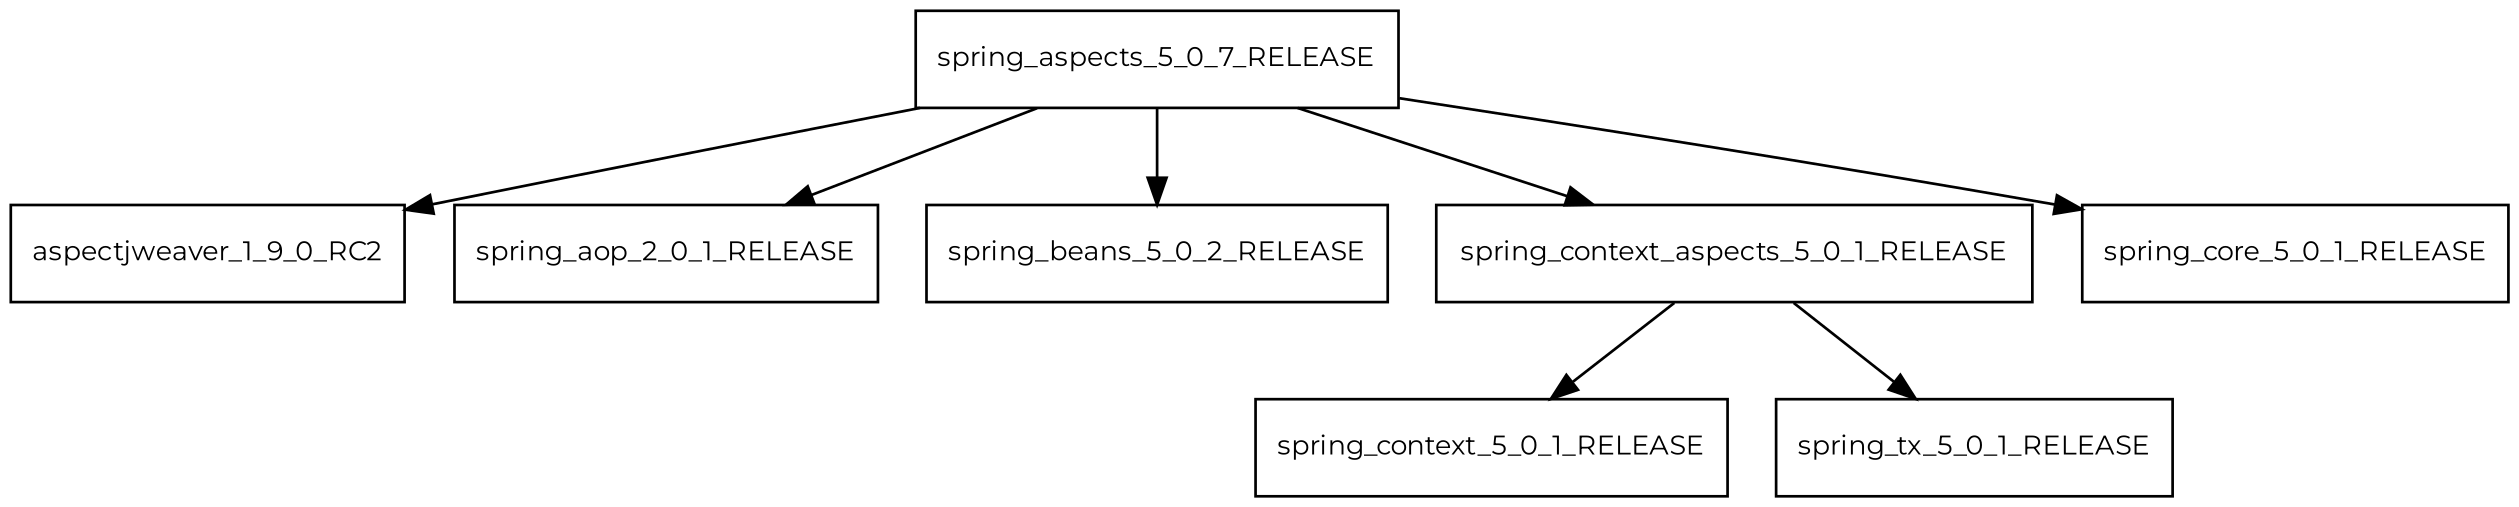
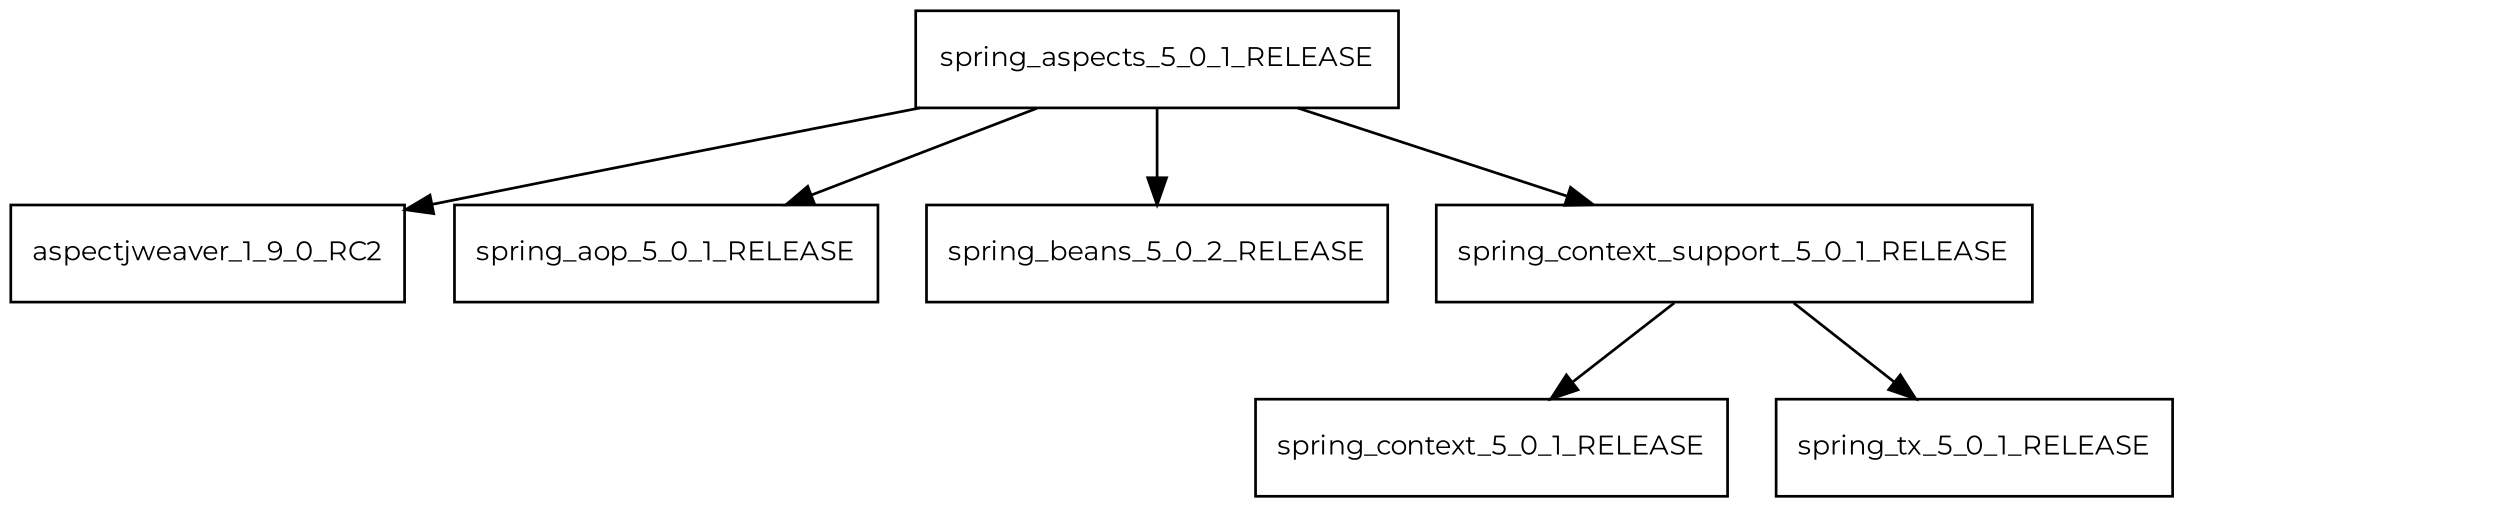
node "spring_aspects_5_0_7_RELEASE": label "spring_aspects_5_0_7_RELEASE" -> "spring_aspects_5_0_1_RELEASE"
node "spring_aop_2_0_1_RELEASE": label "spring_aop_2_0_1_RELEASE" -> "spring_aop_5_0_1_RELEASE"
node "spring_context_aspects_5_0_1_RELEASE": label "spring_context_aspects_5_0_1_RELEASE" -> "spring_context_support_5_0_1_RELEASE"
node "spring_core_5_0_1_RELEASE": removed
